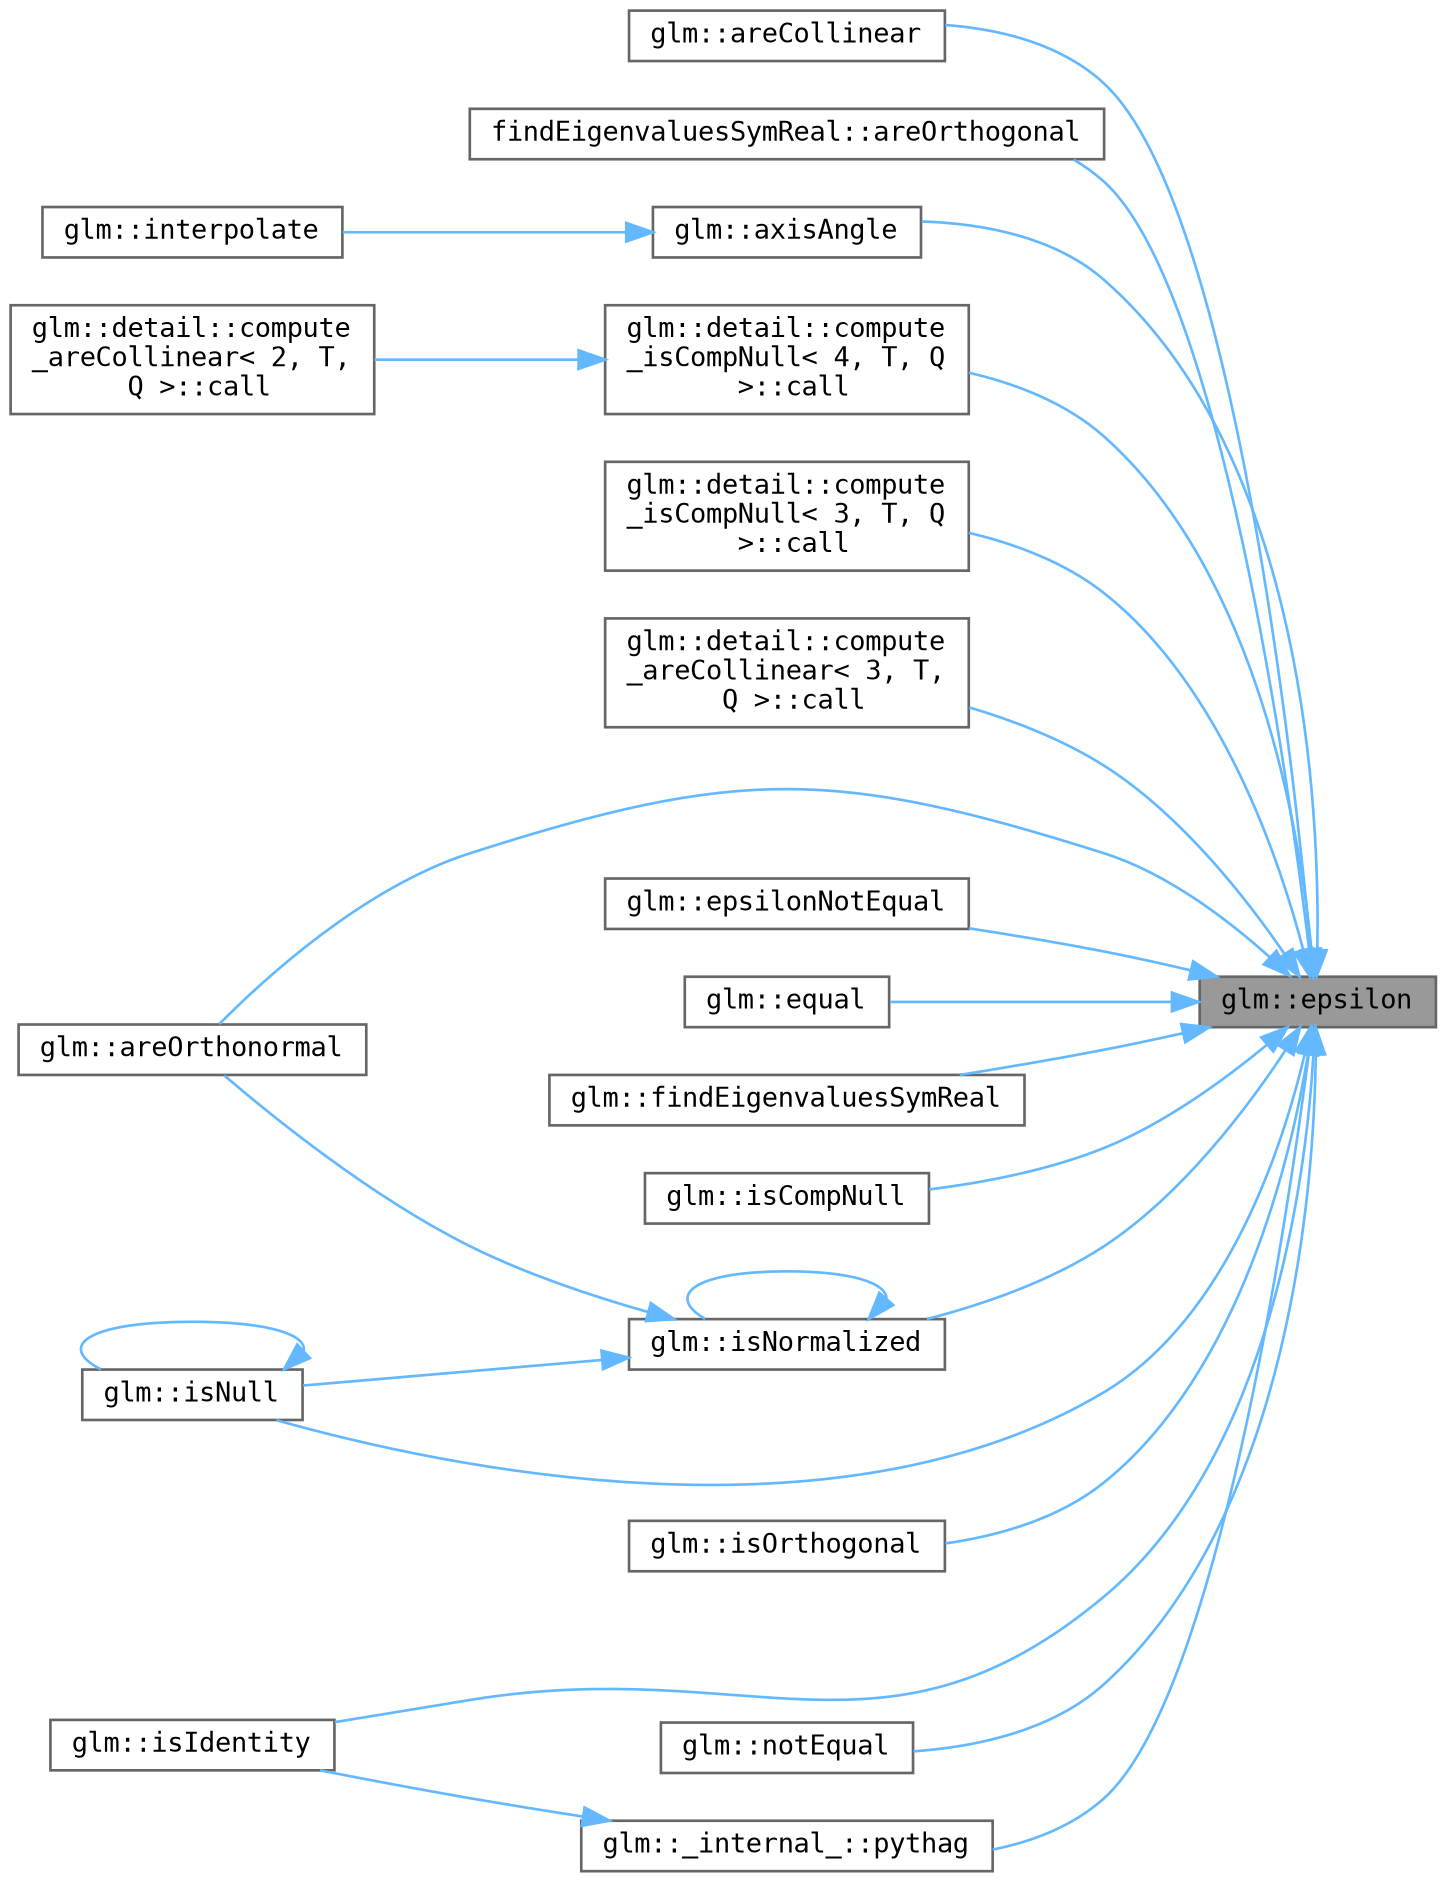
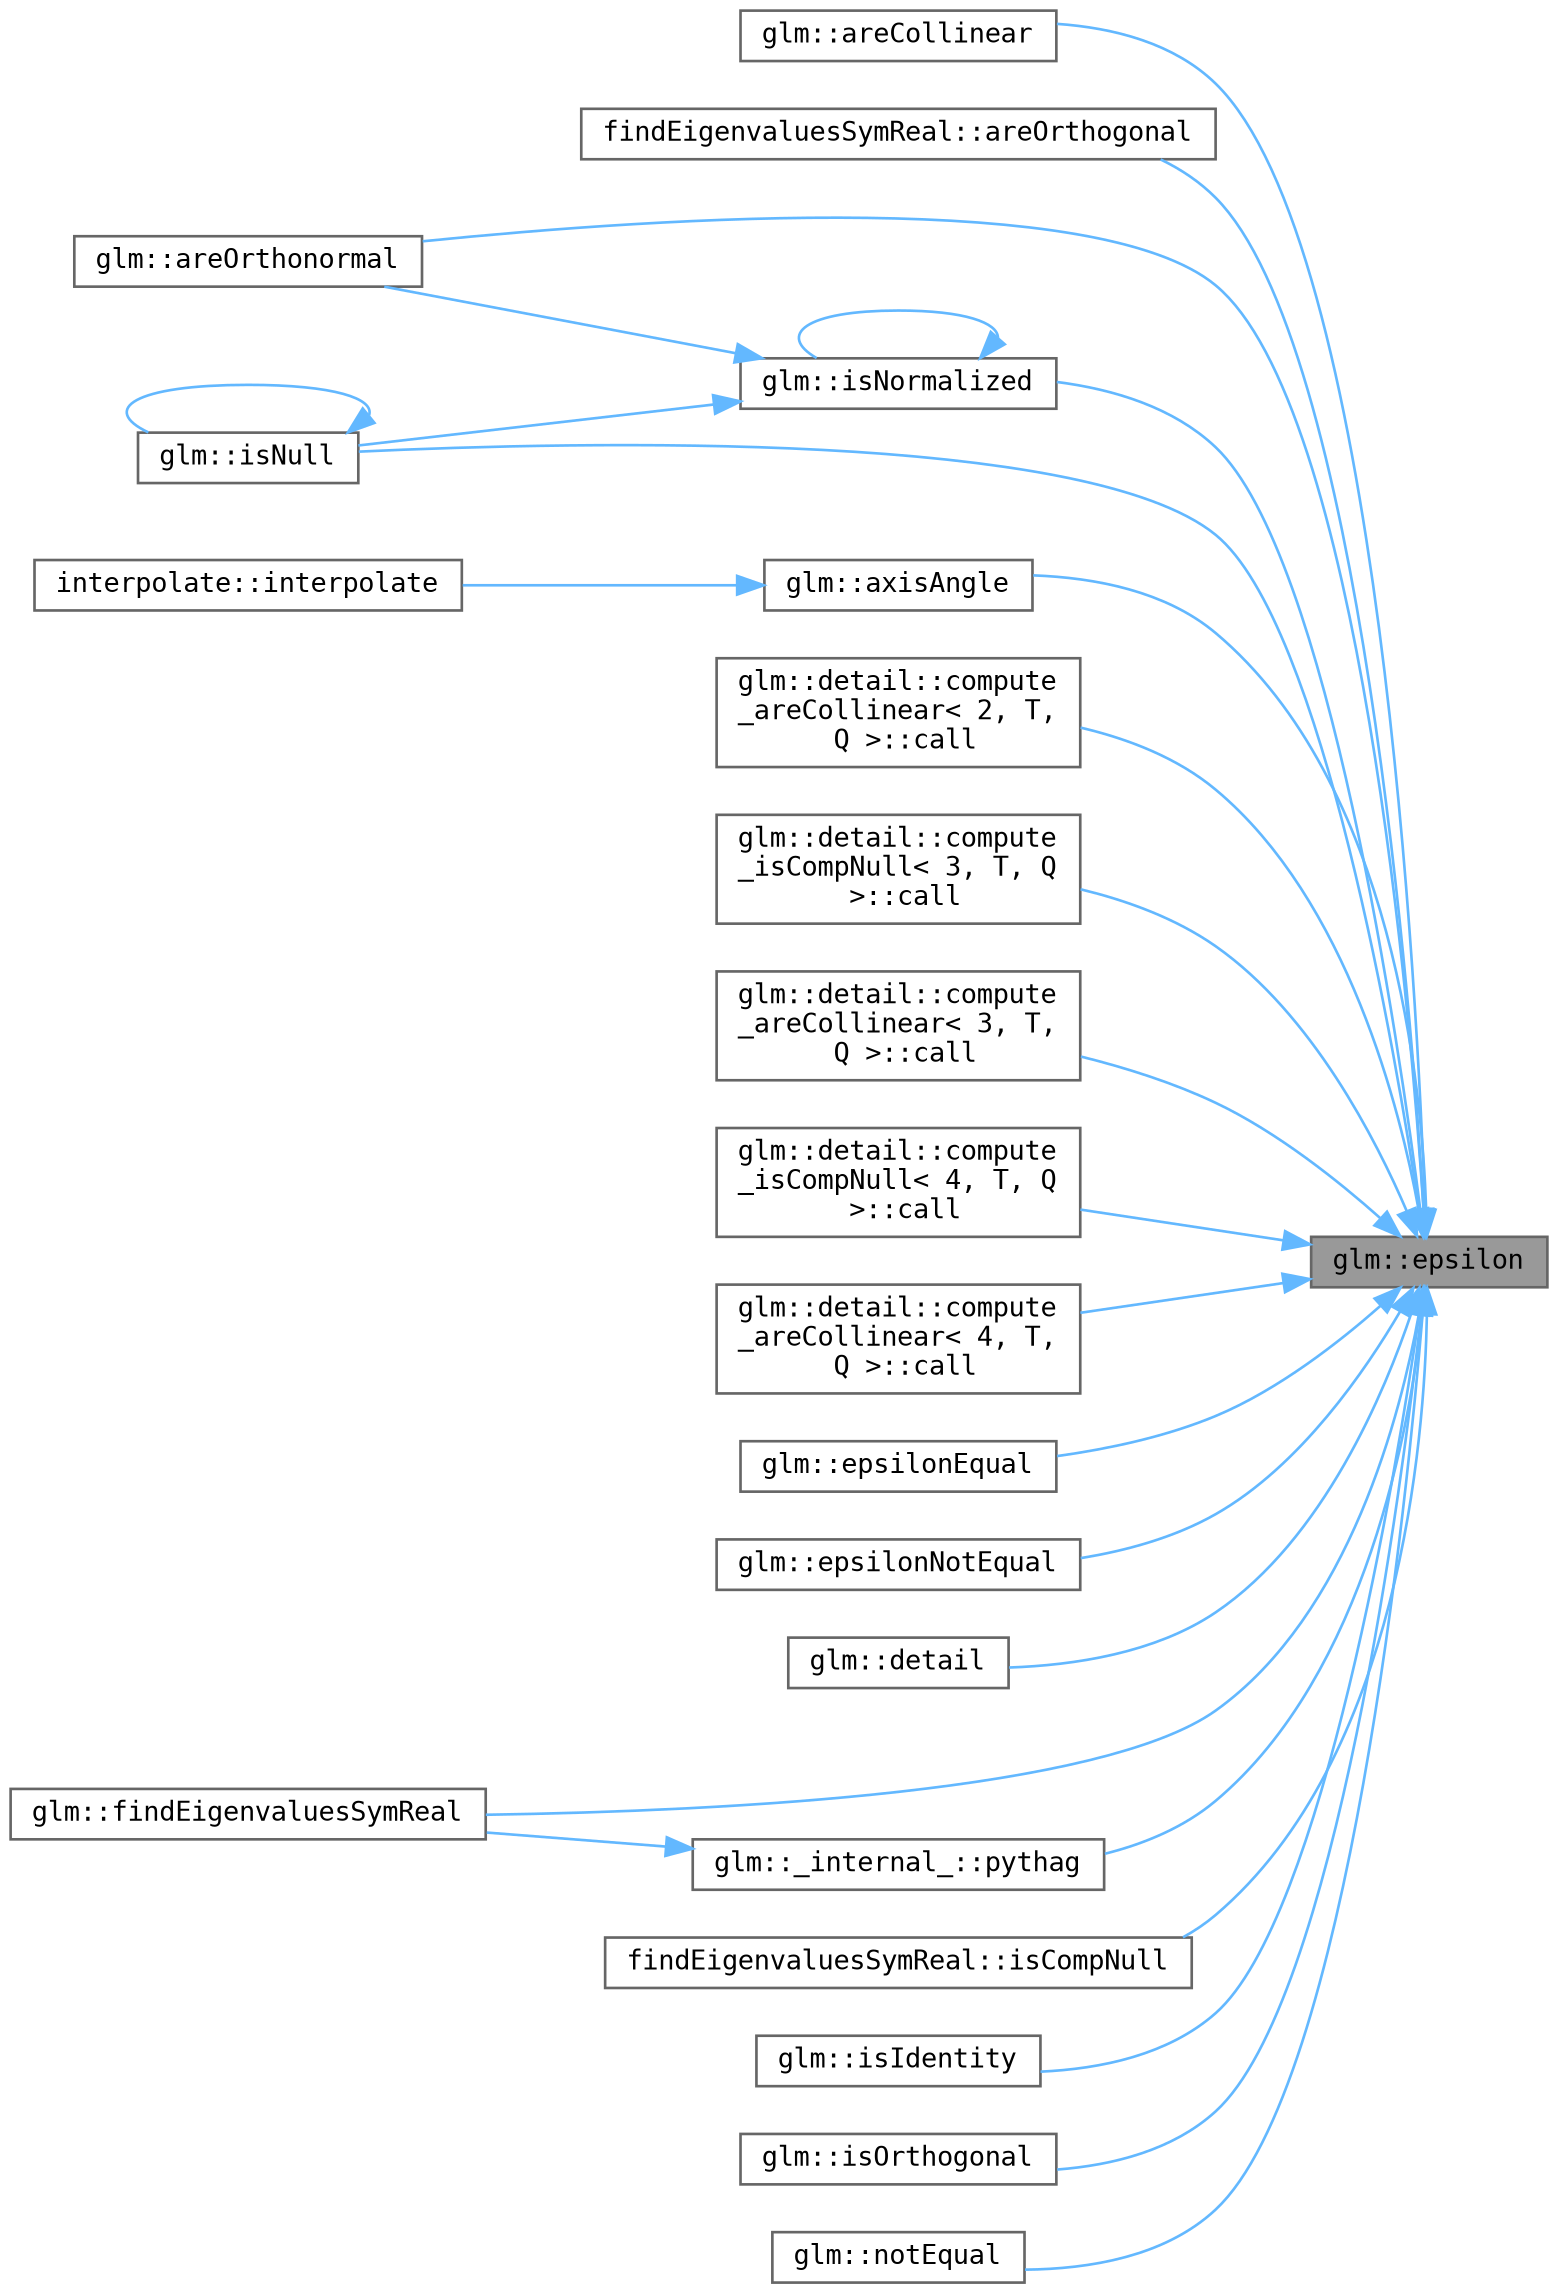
node "glm::interpolate": label "glm::interpolate" -> "interpolate::interpolate"
edge "glm::detail::compute _areCollinear< 2, T, Q >::call" -> "glm::detail::compute _isCompNull< 4, T, Q >::call": now "glm::detail::compute _areCollinear< 2, T, Q >::call" -> "glm::epsilon"
node "glm::equal": label "glm::equal" -> "glm::detail"
node "glm::isCompNull": label "glm::isCompNull" -> "findEigenvaluesSymReal::isCompNull"
node "glm::detail::compute _areCollinear< 4, T, Q >::call": added
node "glm::epsilonEqual": added
edge "glm::isIdentity" -> "glm::_internal_::pythag": now "glm::findEigenvaluesSymReal" -> "glm::_internal_::pythag"
